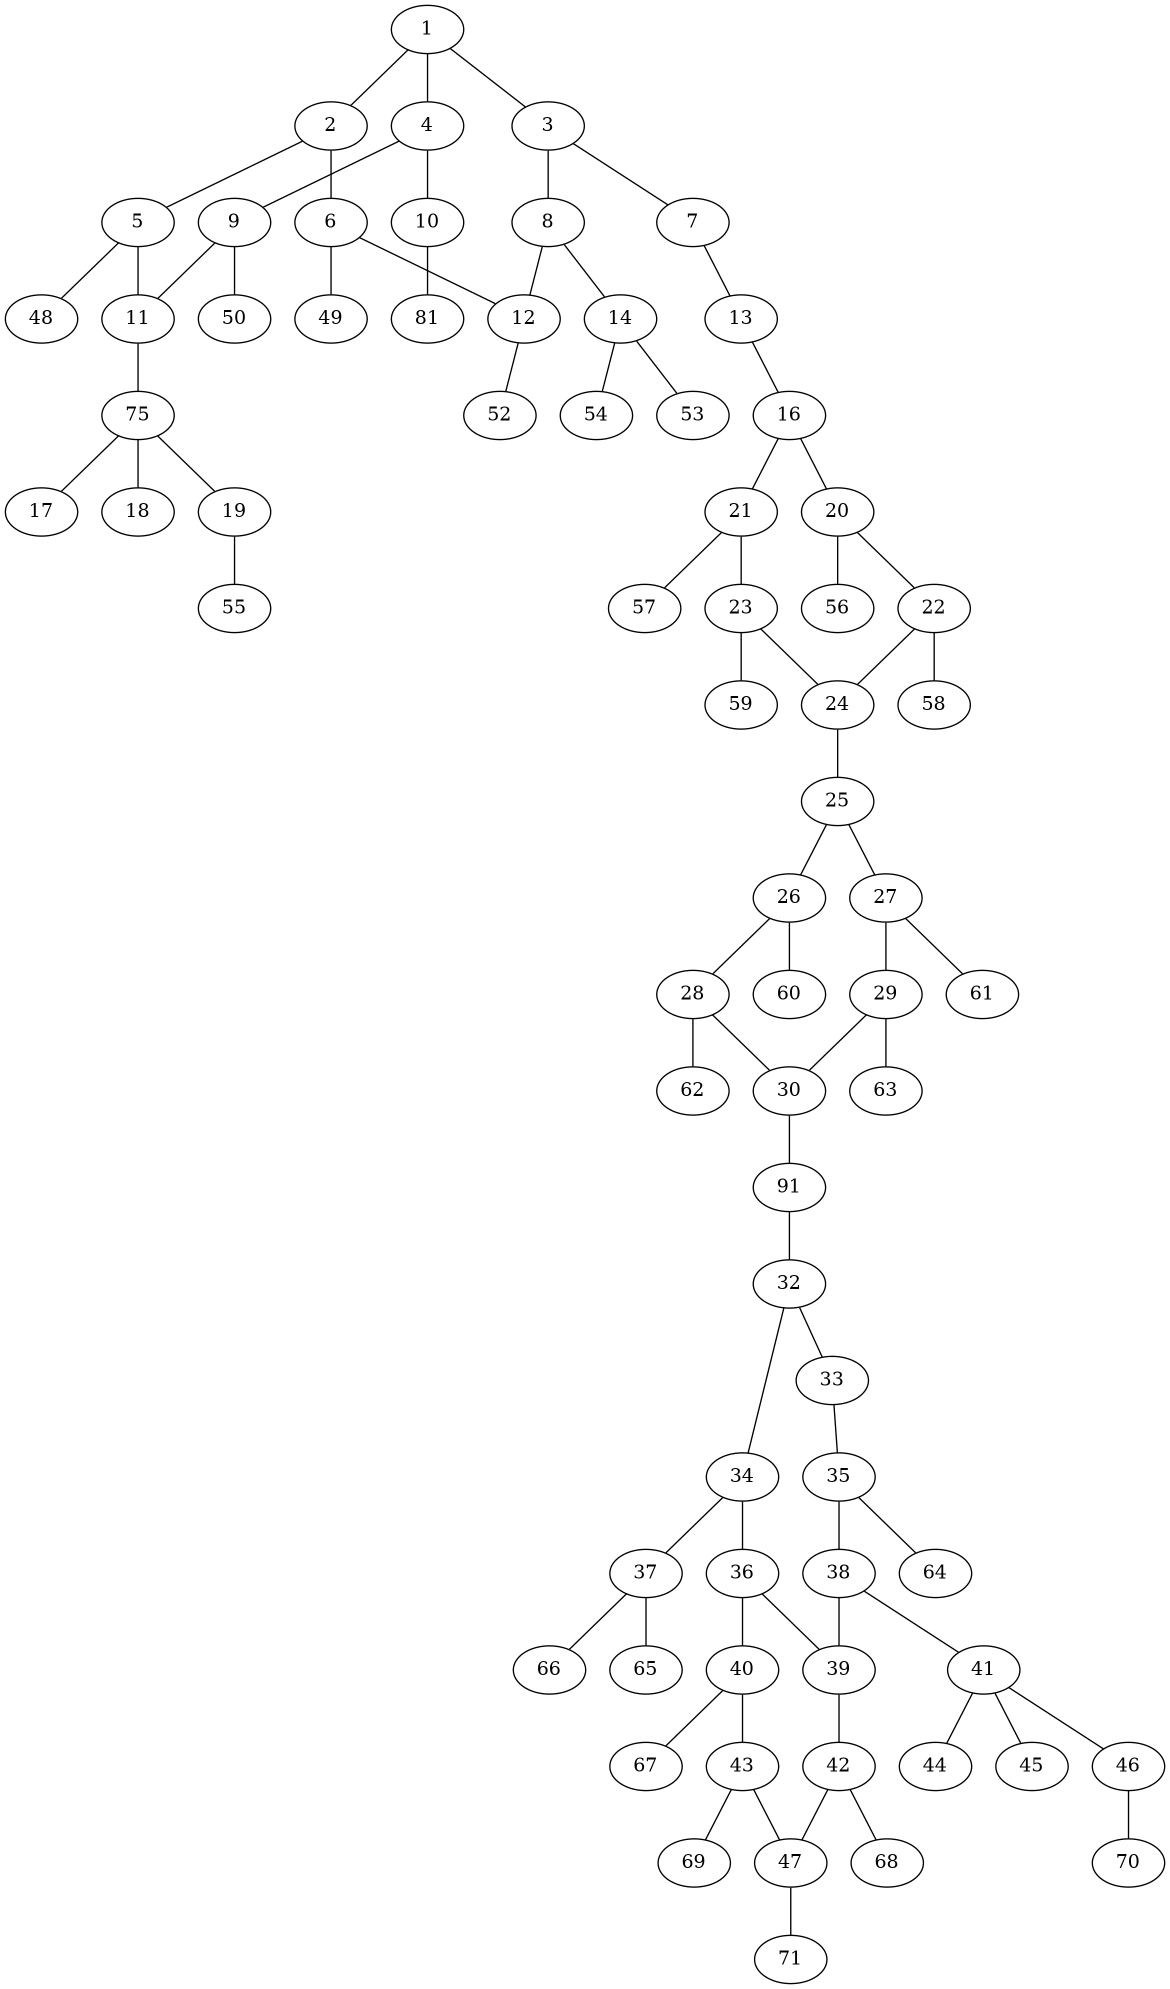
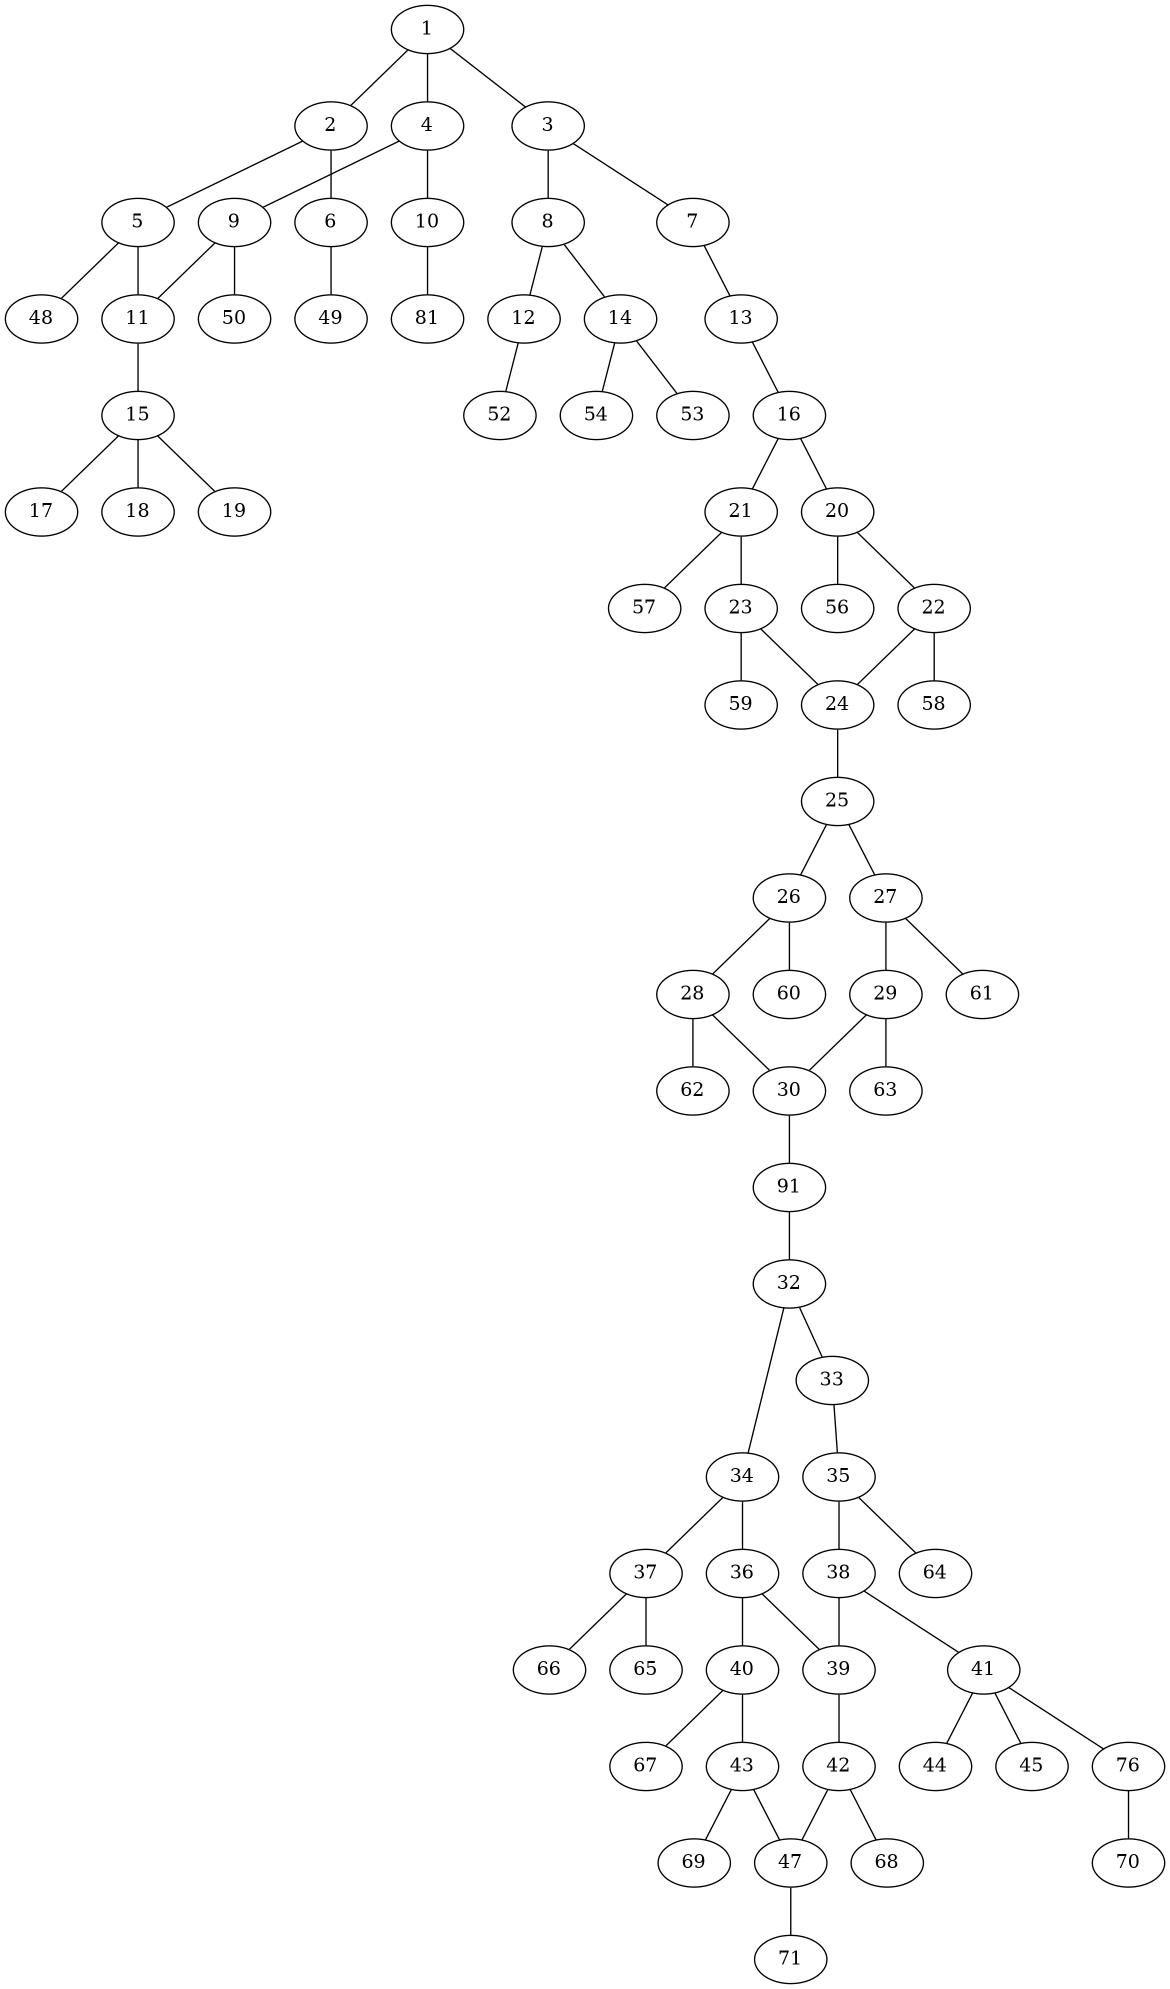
edge "6" -- "12": removed
node "75": label "75" -> "15"
node "55": removed
node "46": label "46" -> "76"
